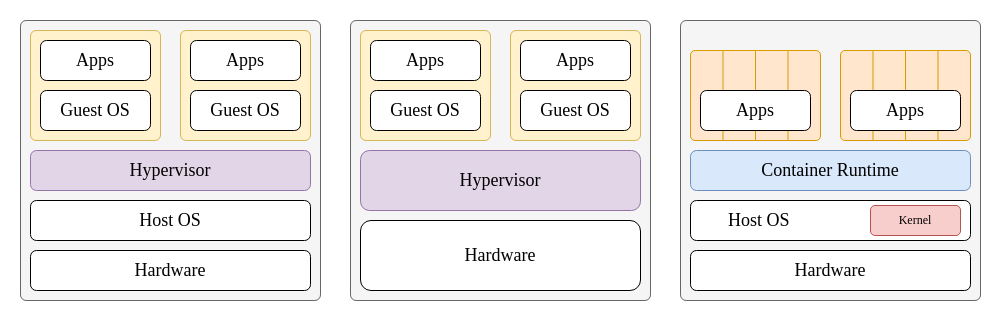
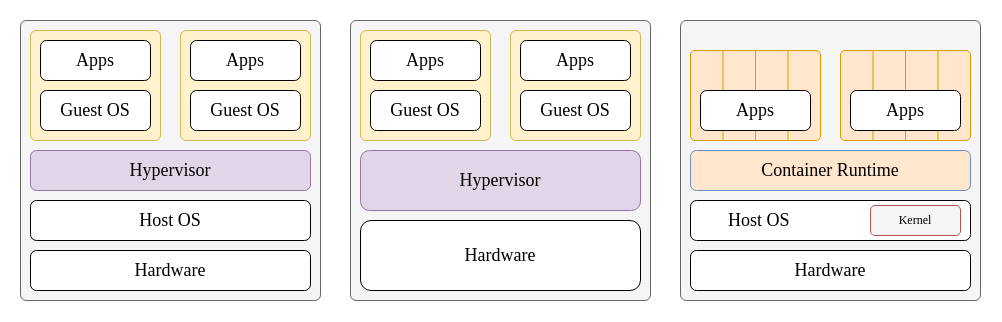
node "Container Runtime": fillcolor #dae8fc -> #ffe6cc
node "Kernel": fillcolor #f8cecc -> #f5f5f5
